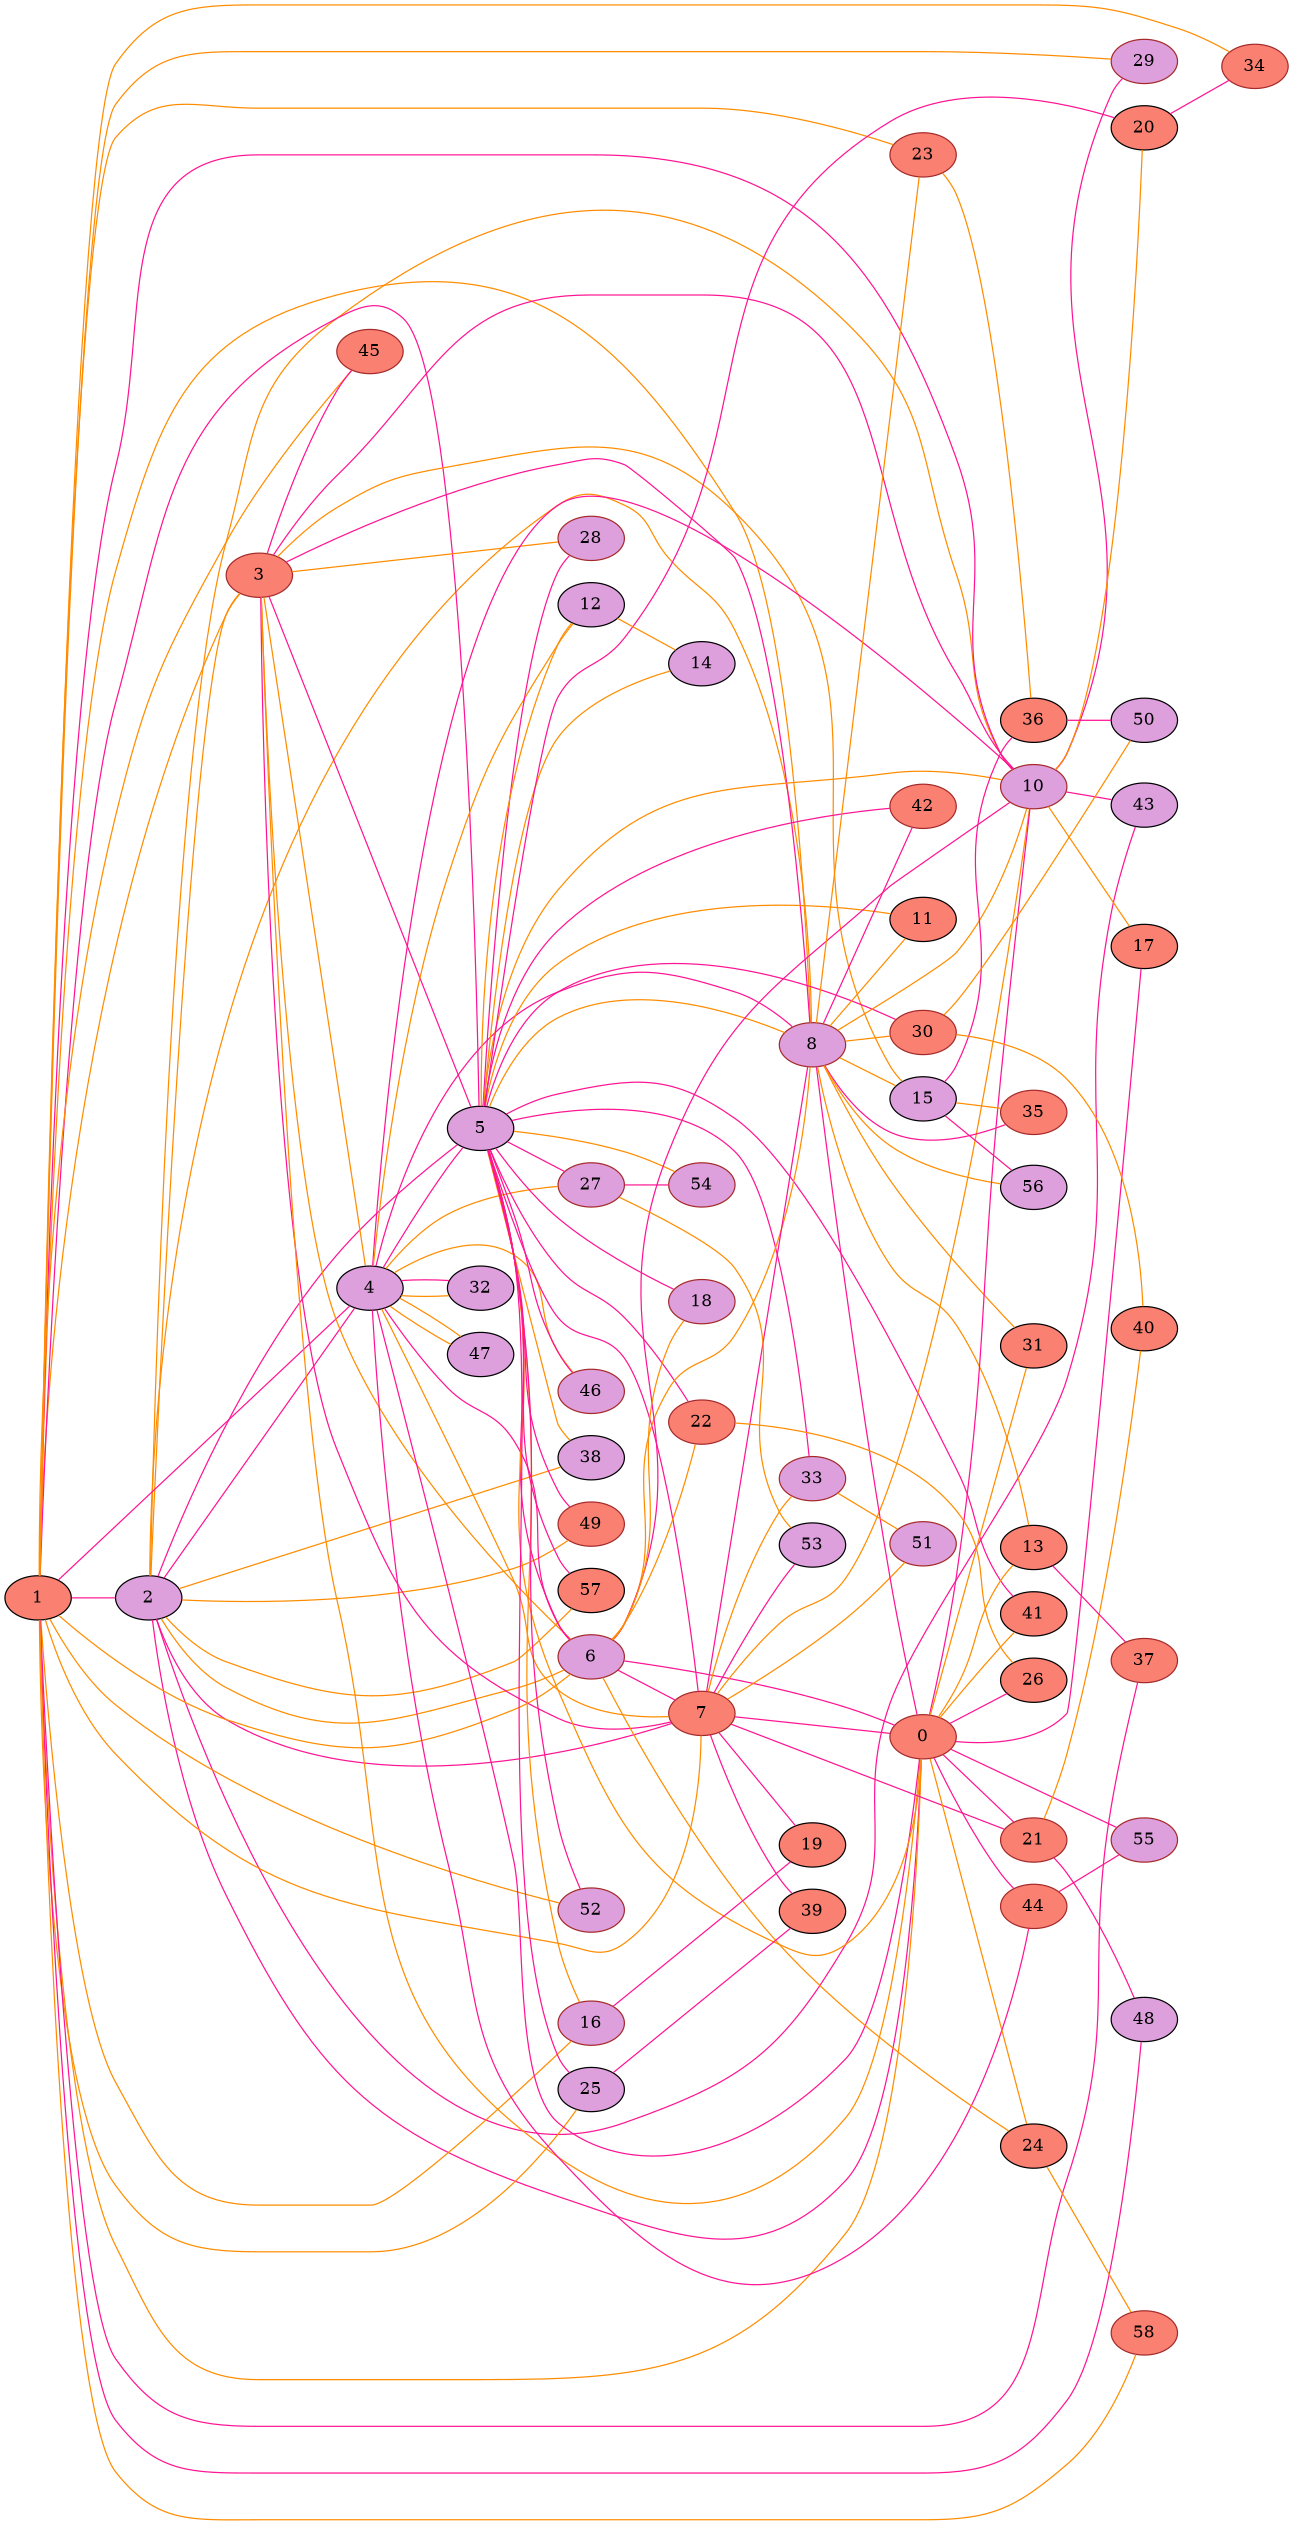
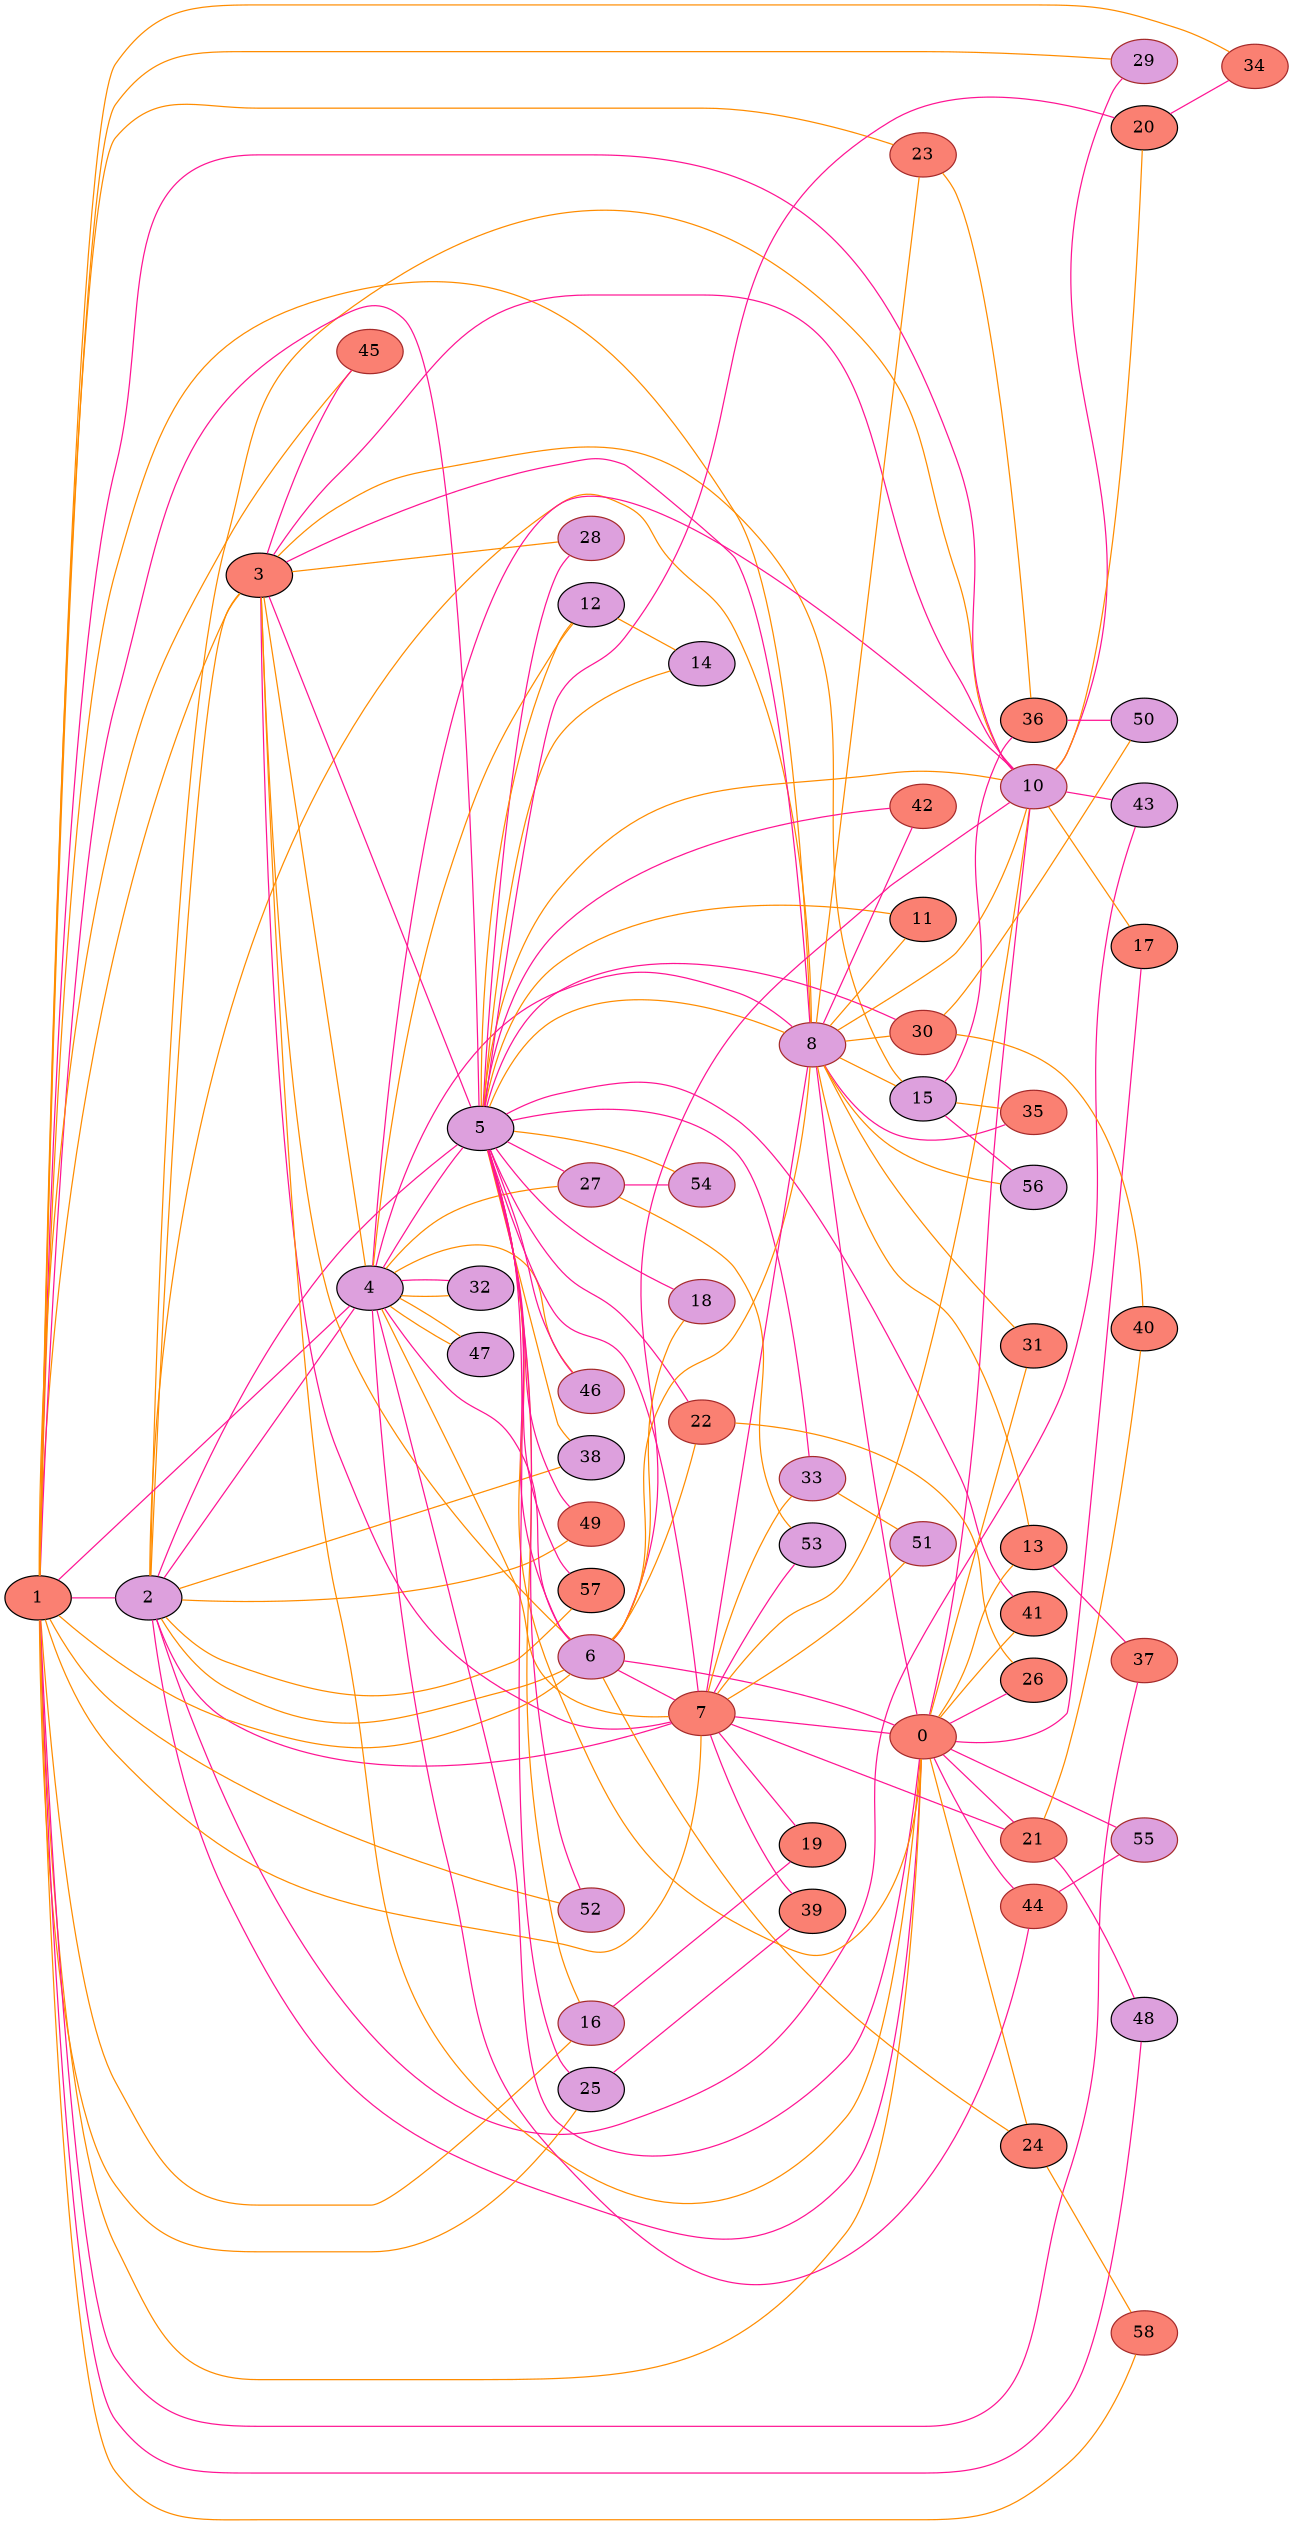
node "3": color brown -> black
